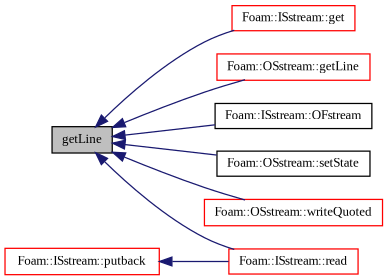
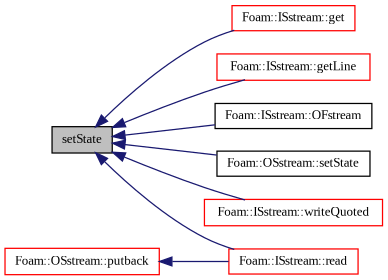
node "Foam::OSstream::getLine": label "Foam::OSstream::getLine" -> "Foam::ISstream::getLine"
node "getLine": label "getLine" -> "setState"
node "Foam::OSstream::writeQuoted": label "Foam::OSstream::writeQuoted" -> "Foam::ISstream::writeQuoted"
node "Foam::ISstream::putback": label "Foam::ISstream::putback" -> "Foam::OSstream::putback"
